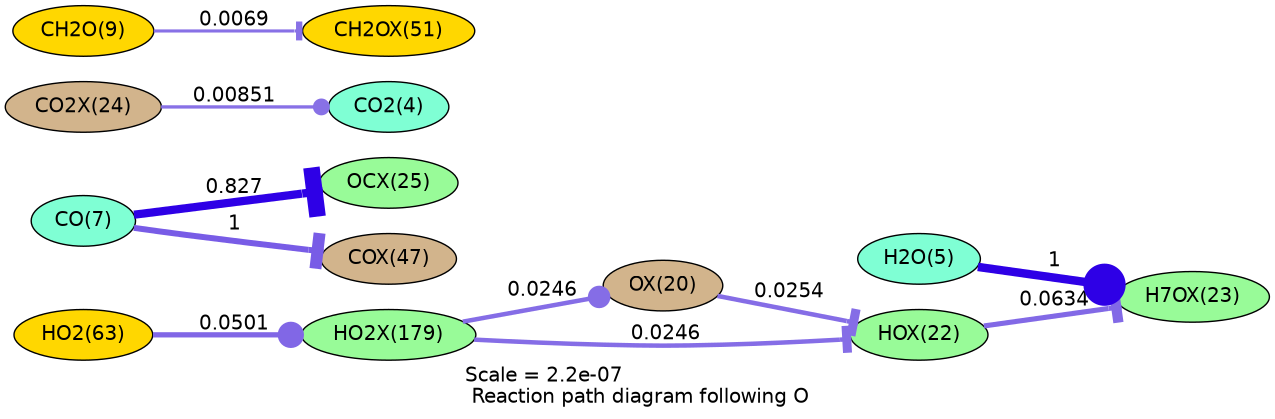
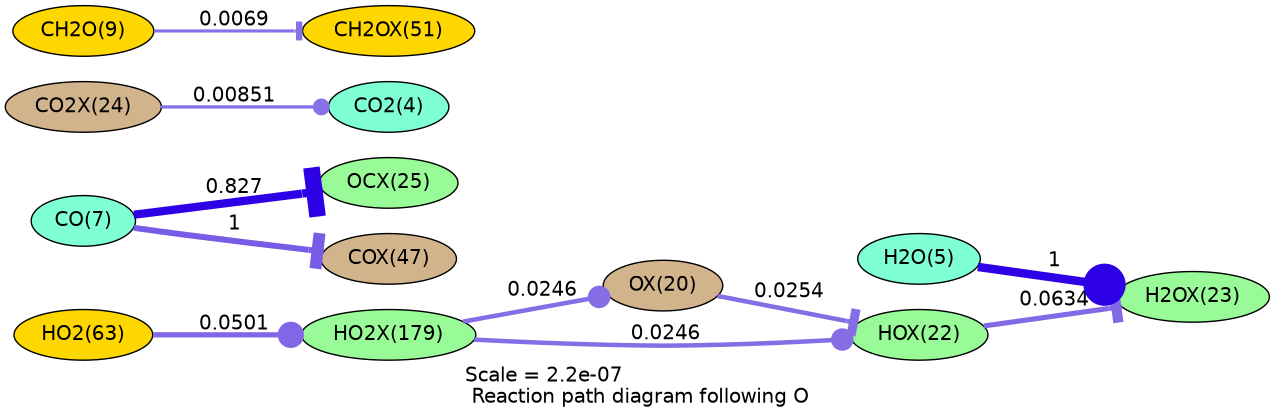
node "H7OX(23)": label "H7OX(23)" -> "H2OX(23)"
edge "HO2X(179)" -> "HOX(22)": arrowhead tee -> dot
